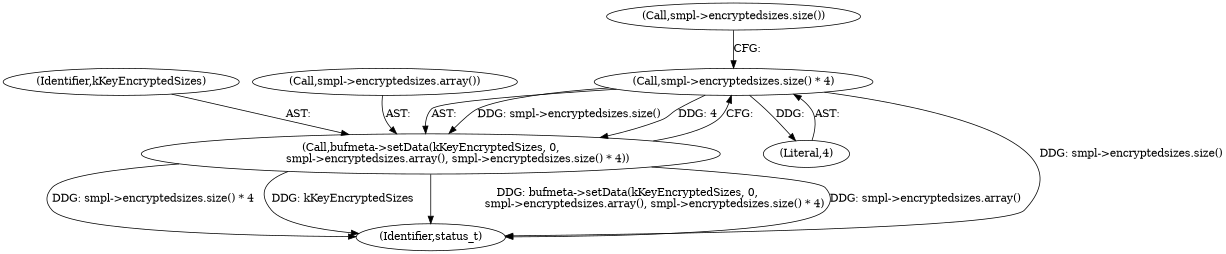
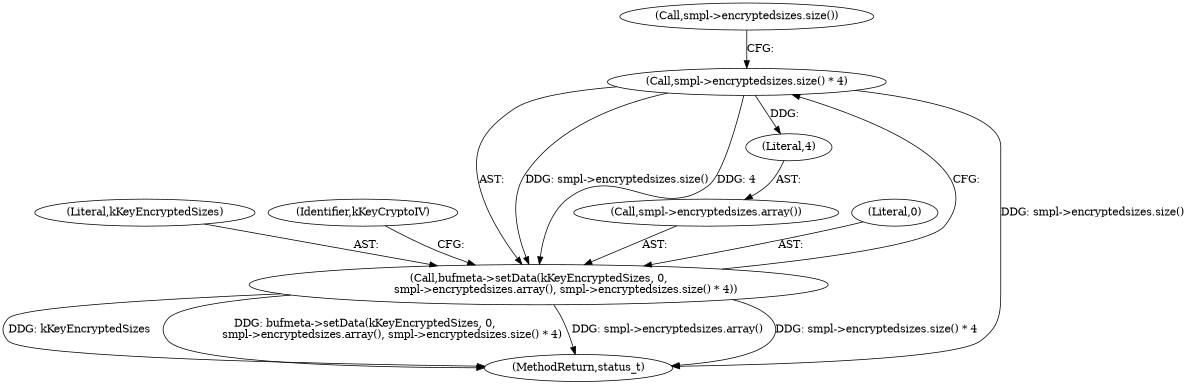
node "(Identifier,kKeyEncryptedSizes)": label "(Identifier,kKeyEncryptedSizes)" -> "(Literal,kKeyEncryptedSizes)"
edge "(Literal,4)" -> "(Call,smpl->encryptedsizes.size() * 4)": now "(Literal,4)" -> "(Call,smpl->encryptedsizes.array())"
node "(Identifier,kKeyCryptoIV)": added
node "(Literal,0)": added
node "(Identifier,status_t)": label "(Identifier,status_t)" -> "(MethodReturn,status_t)"
